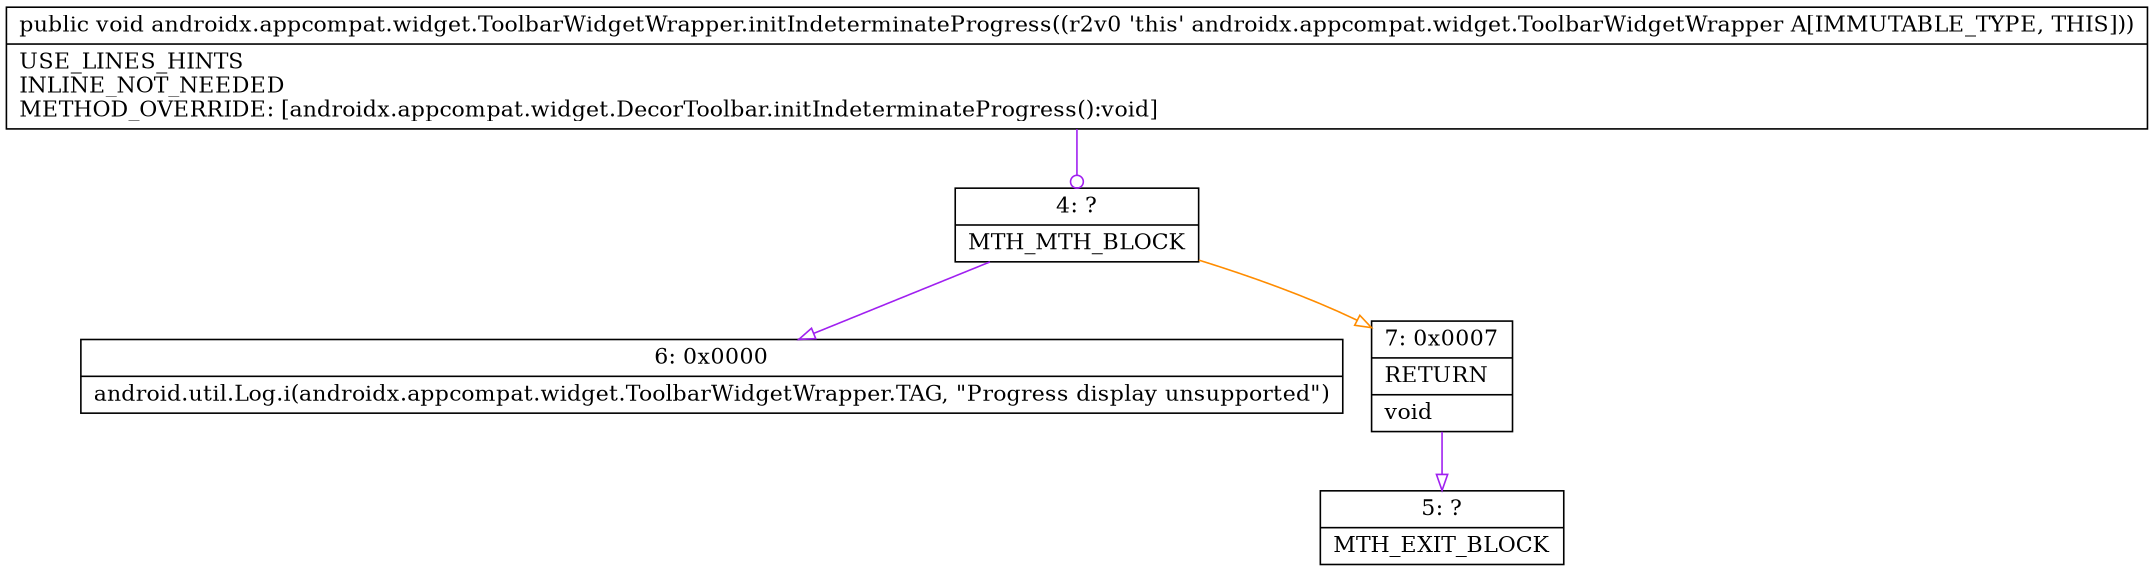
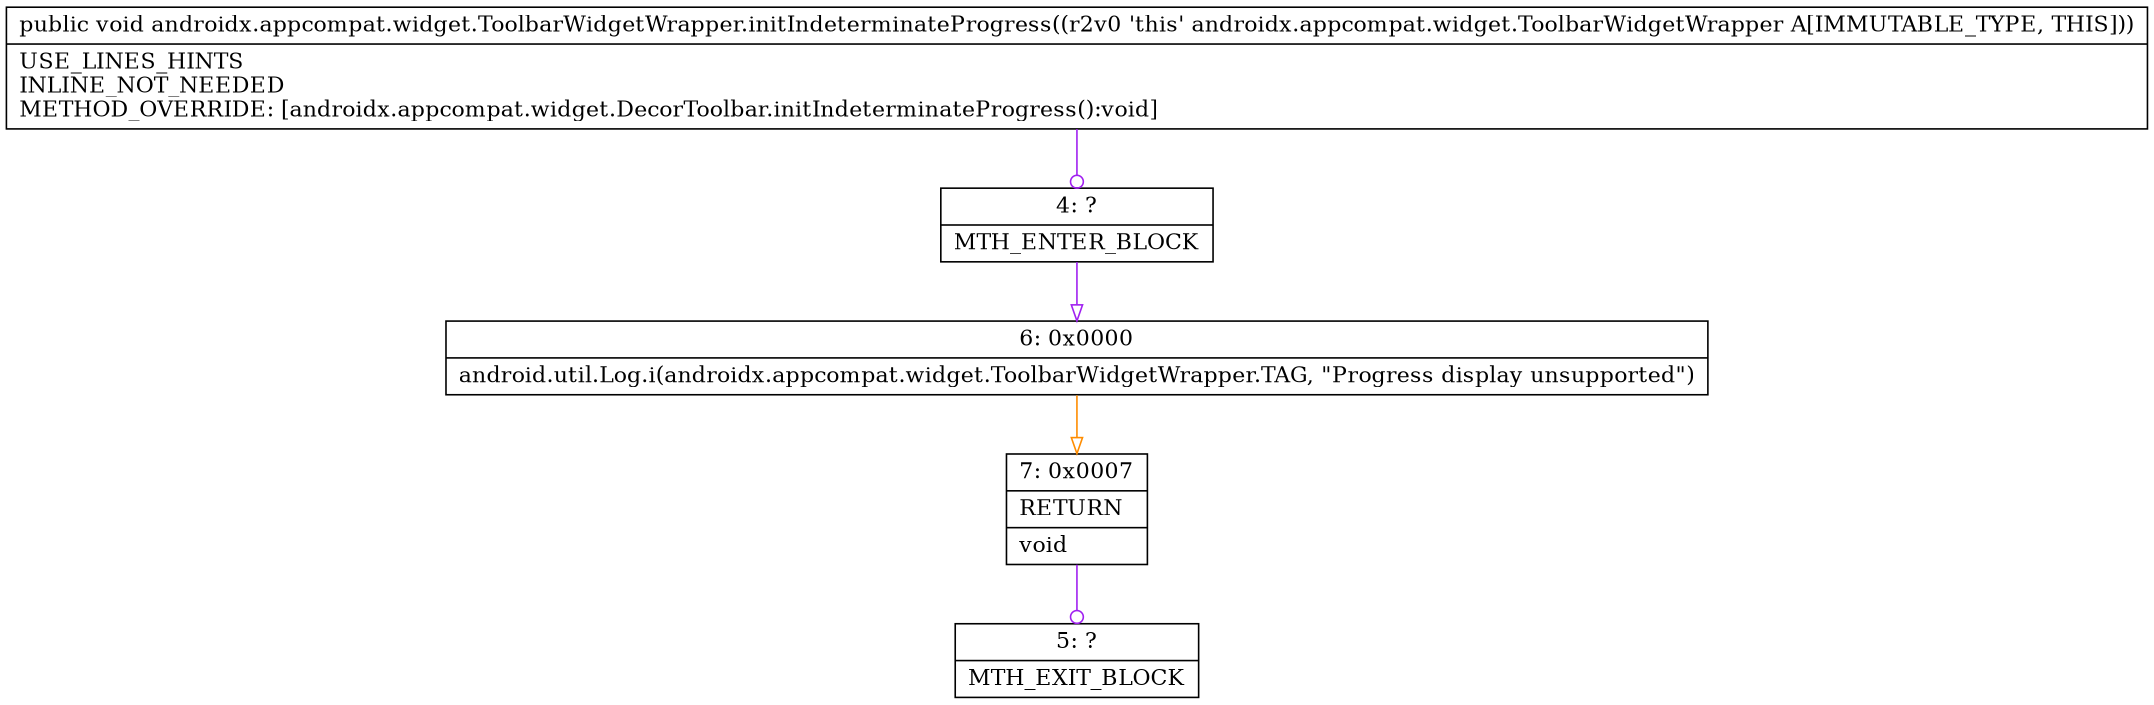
node "4: ?": text "MTH_MTH_BLOCK" -> "MTH_ENTER_BLOCK"
edge "4: ?" -> "7: 0x0007": now "6: 0x0000" -> "7: 0x0007"
edge "7: 0x0007" -> "5: ?": arrowhead onormal -> odot
